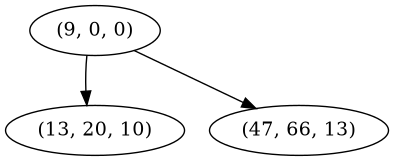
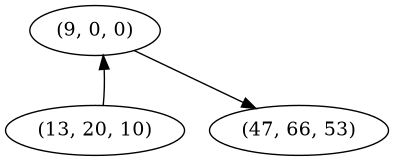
edge "(9, 0, 0)" -> "(13, 20, 10)": reversed
node "(47, 66, 13)": label "(47, 66, 13)" -> "(47, 66, 53)"
